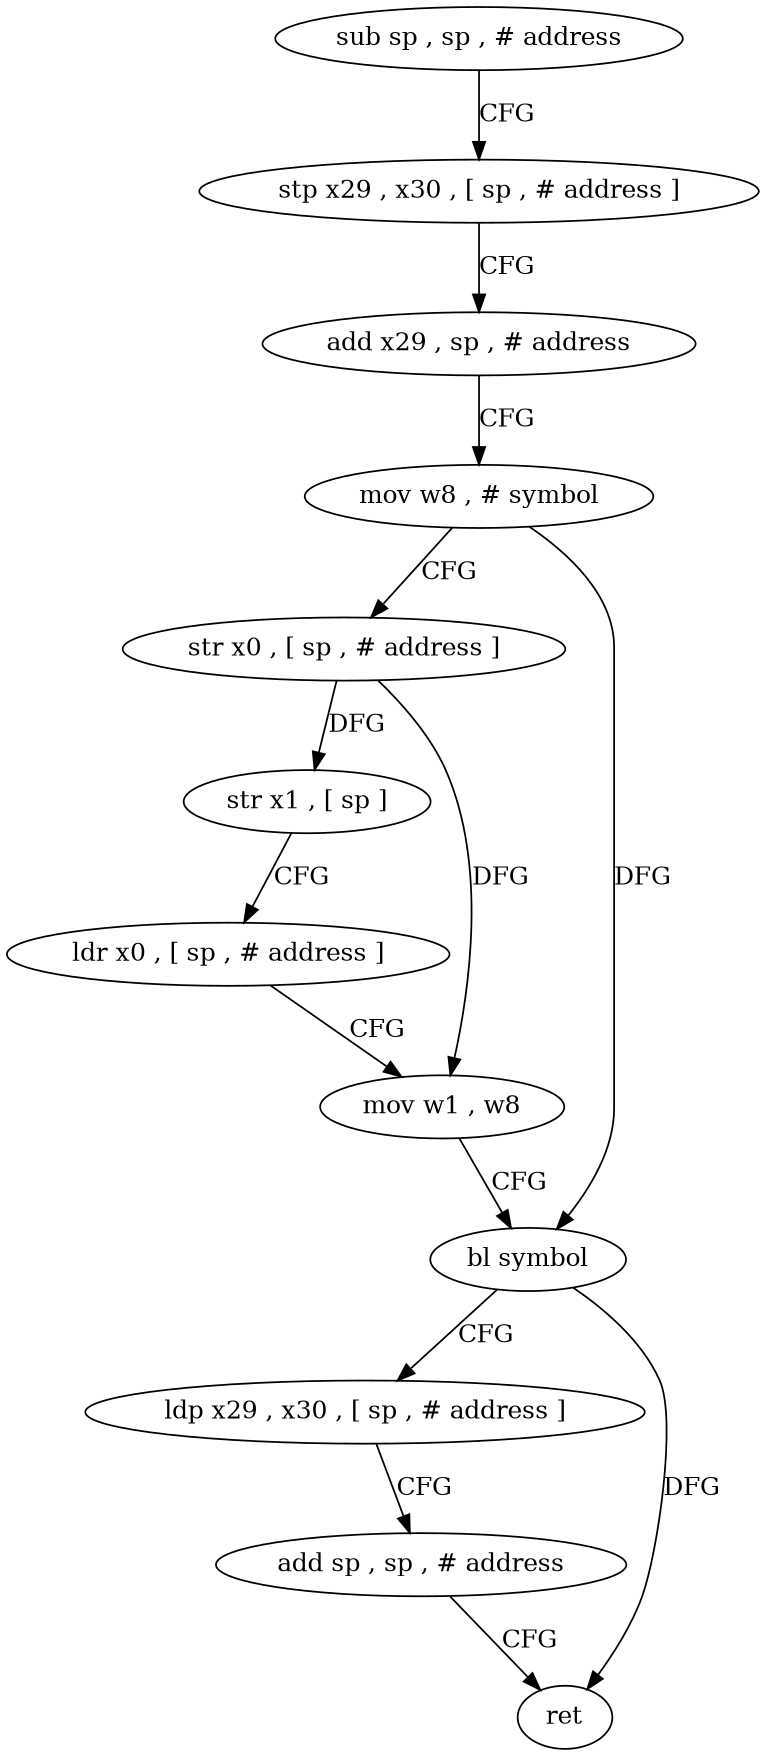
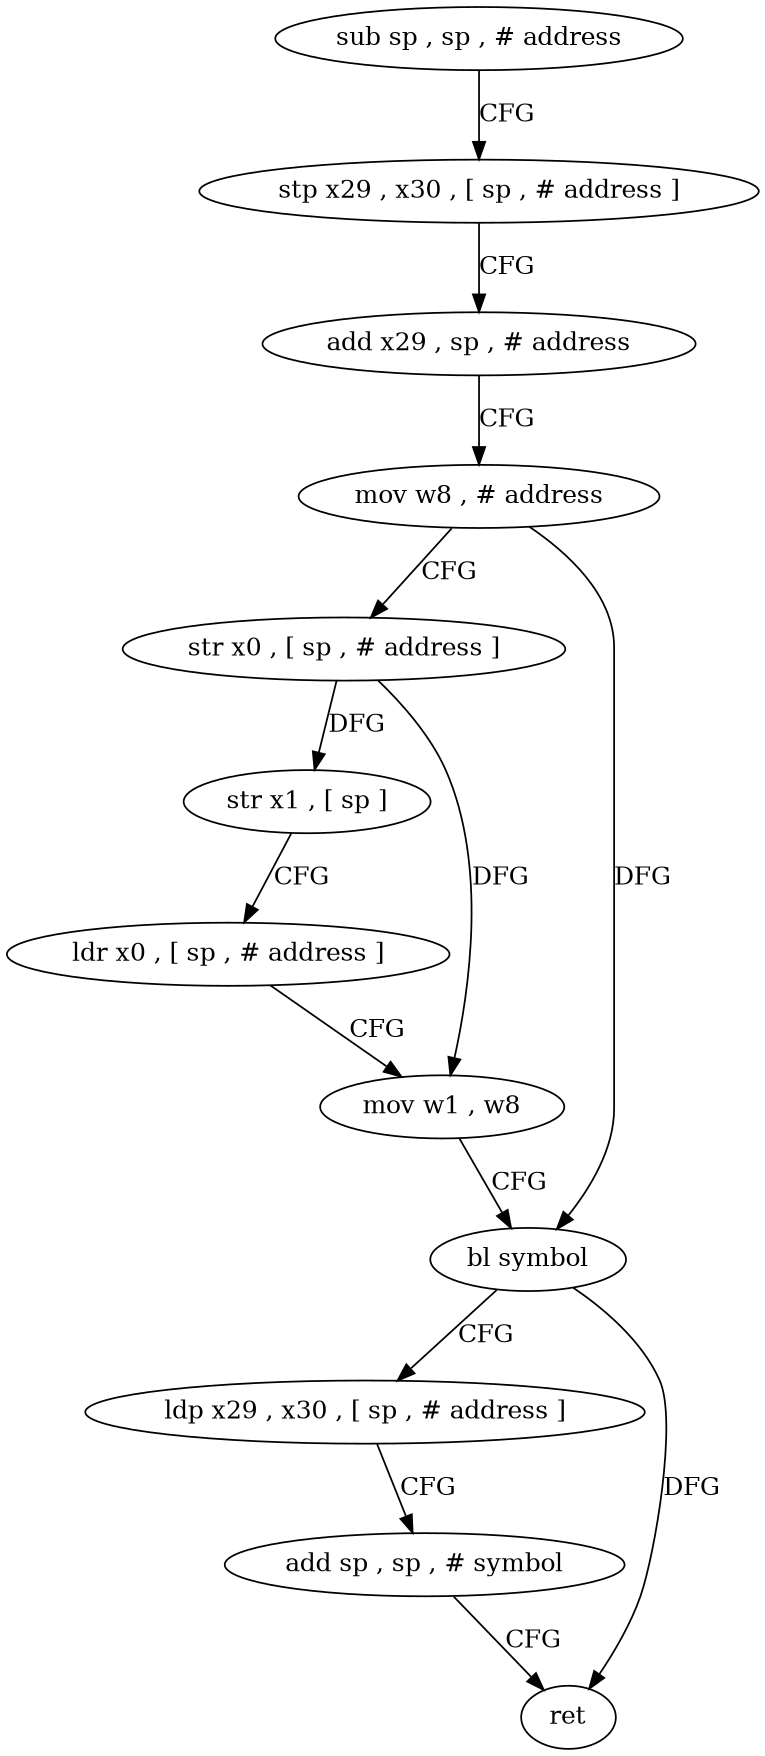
node "mov w8 , # symbol": label "mov w8 , # symbol" -> "mov w8 , # address"
node "add sp , sp , # address": label "add sp , sp , # address" -> "add sp , sp , # symbol"
